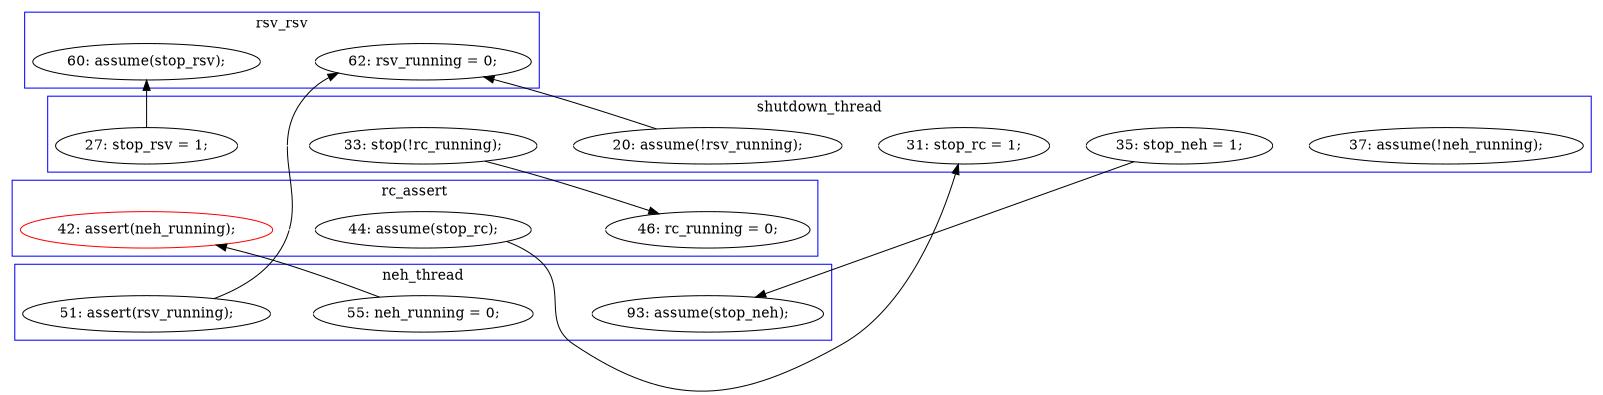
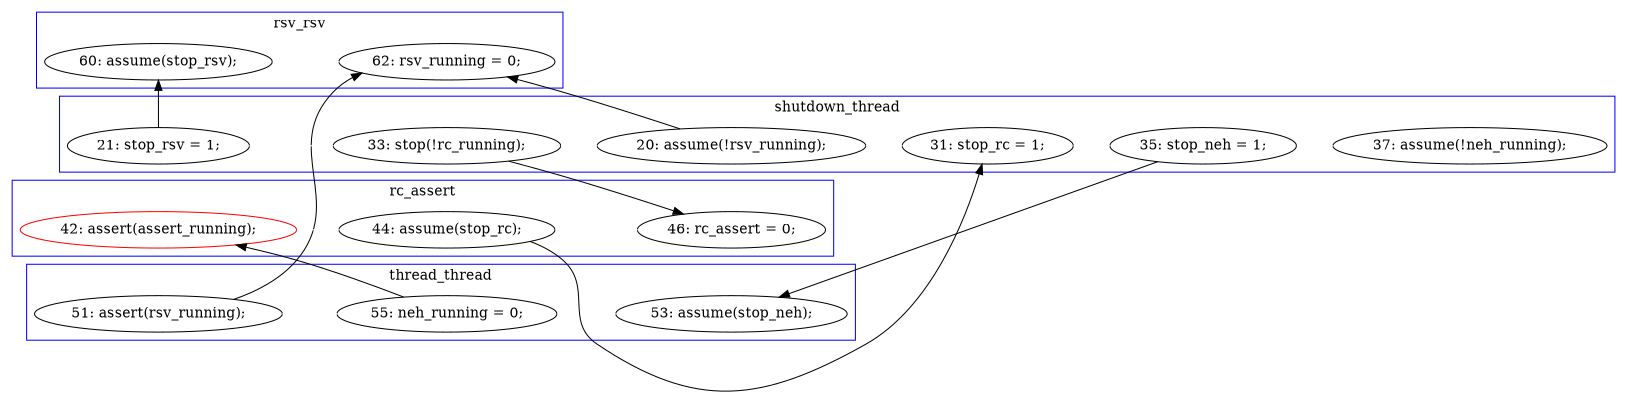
node "27: stop_rsv = 1;": label "27: stop_rsv = 1;" -> "21: stop_rsv = 1;"
node "42: assert(neh_running);": label "42: assert(neh_running);" -> "42: assert(assert_running);"
node "46: rc_running = 0;": label "46: rc_running = 0;" -> "46: rc_assert = 0;"
cluster "neh_thread": label "neh_thread" -> "thread_thread"
node "93: assume(stop_neh);": label "93: assume(stop_neh);" -> "53: assume(stop_neh);"
